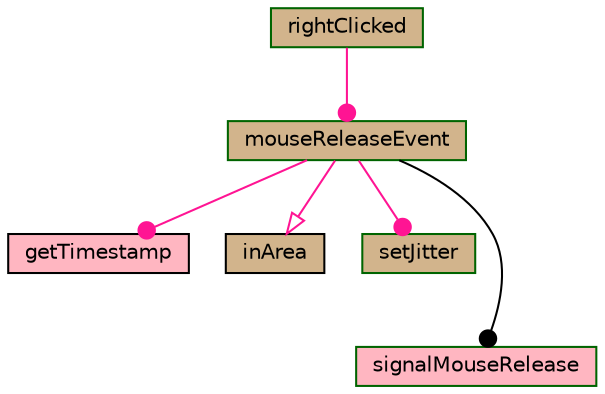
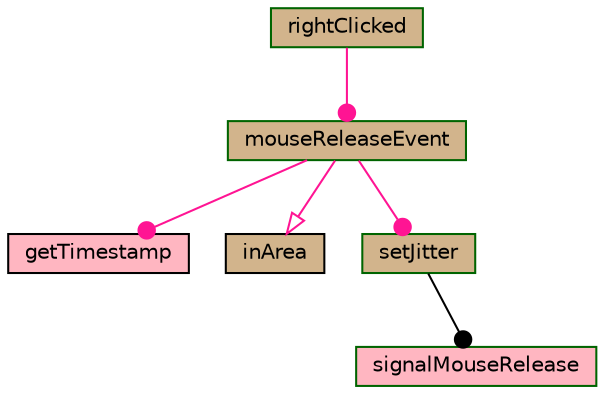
edge "mouseReleaseEvent" -> "signalMouseRelease": now "setJitter" -> "signalMouseRelease"
